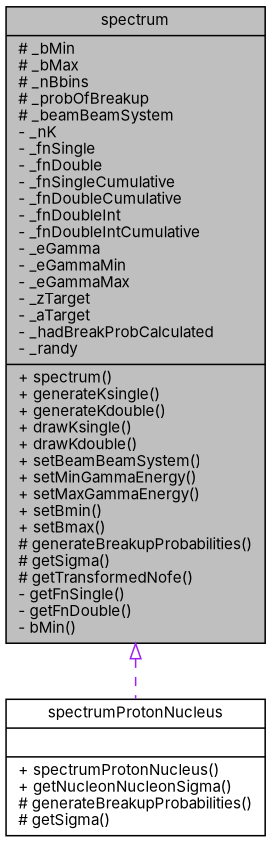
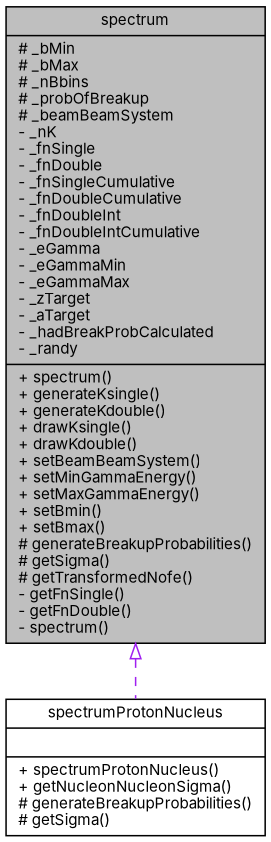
node "spectrum": text "- bMin()" -> "- spectrum()"
